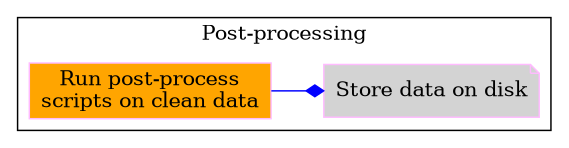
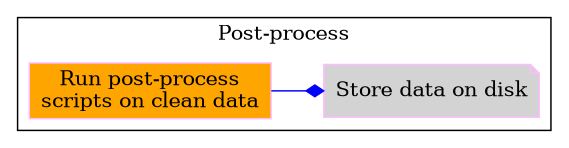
cluster "Post-processing": label "Post-processing" -> "Post-process"
